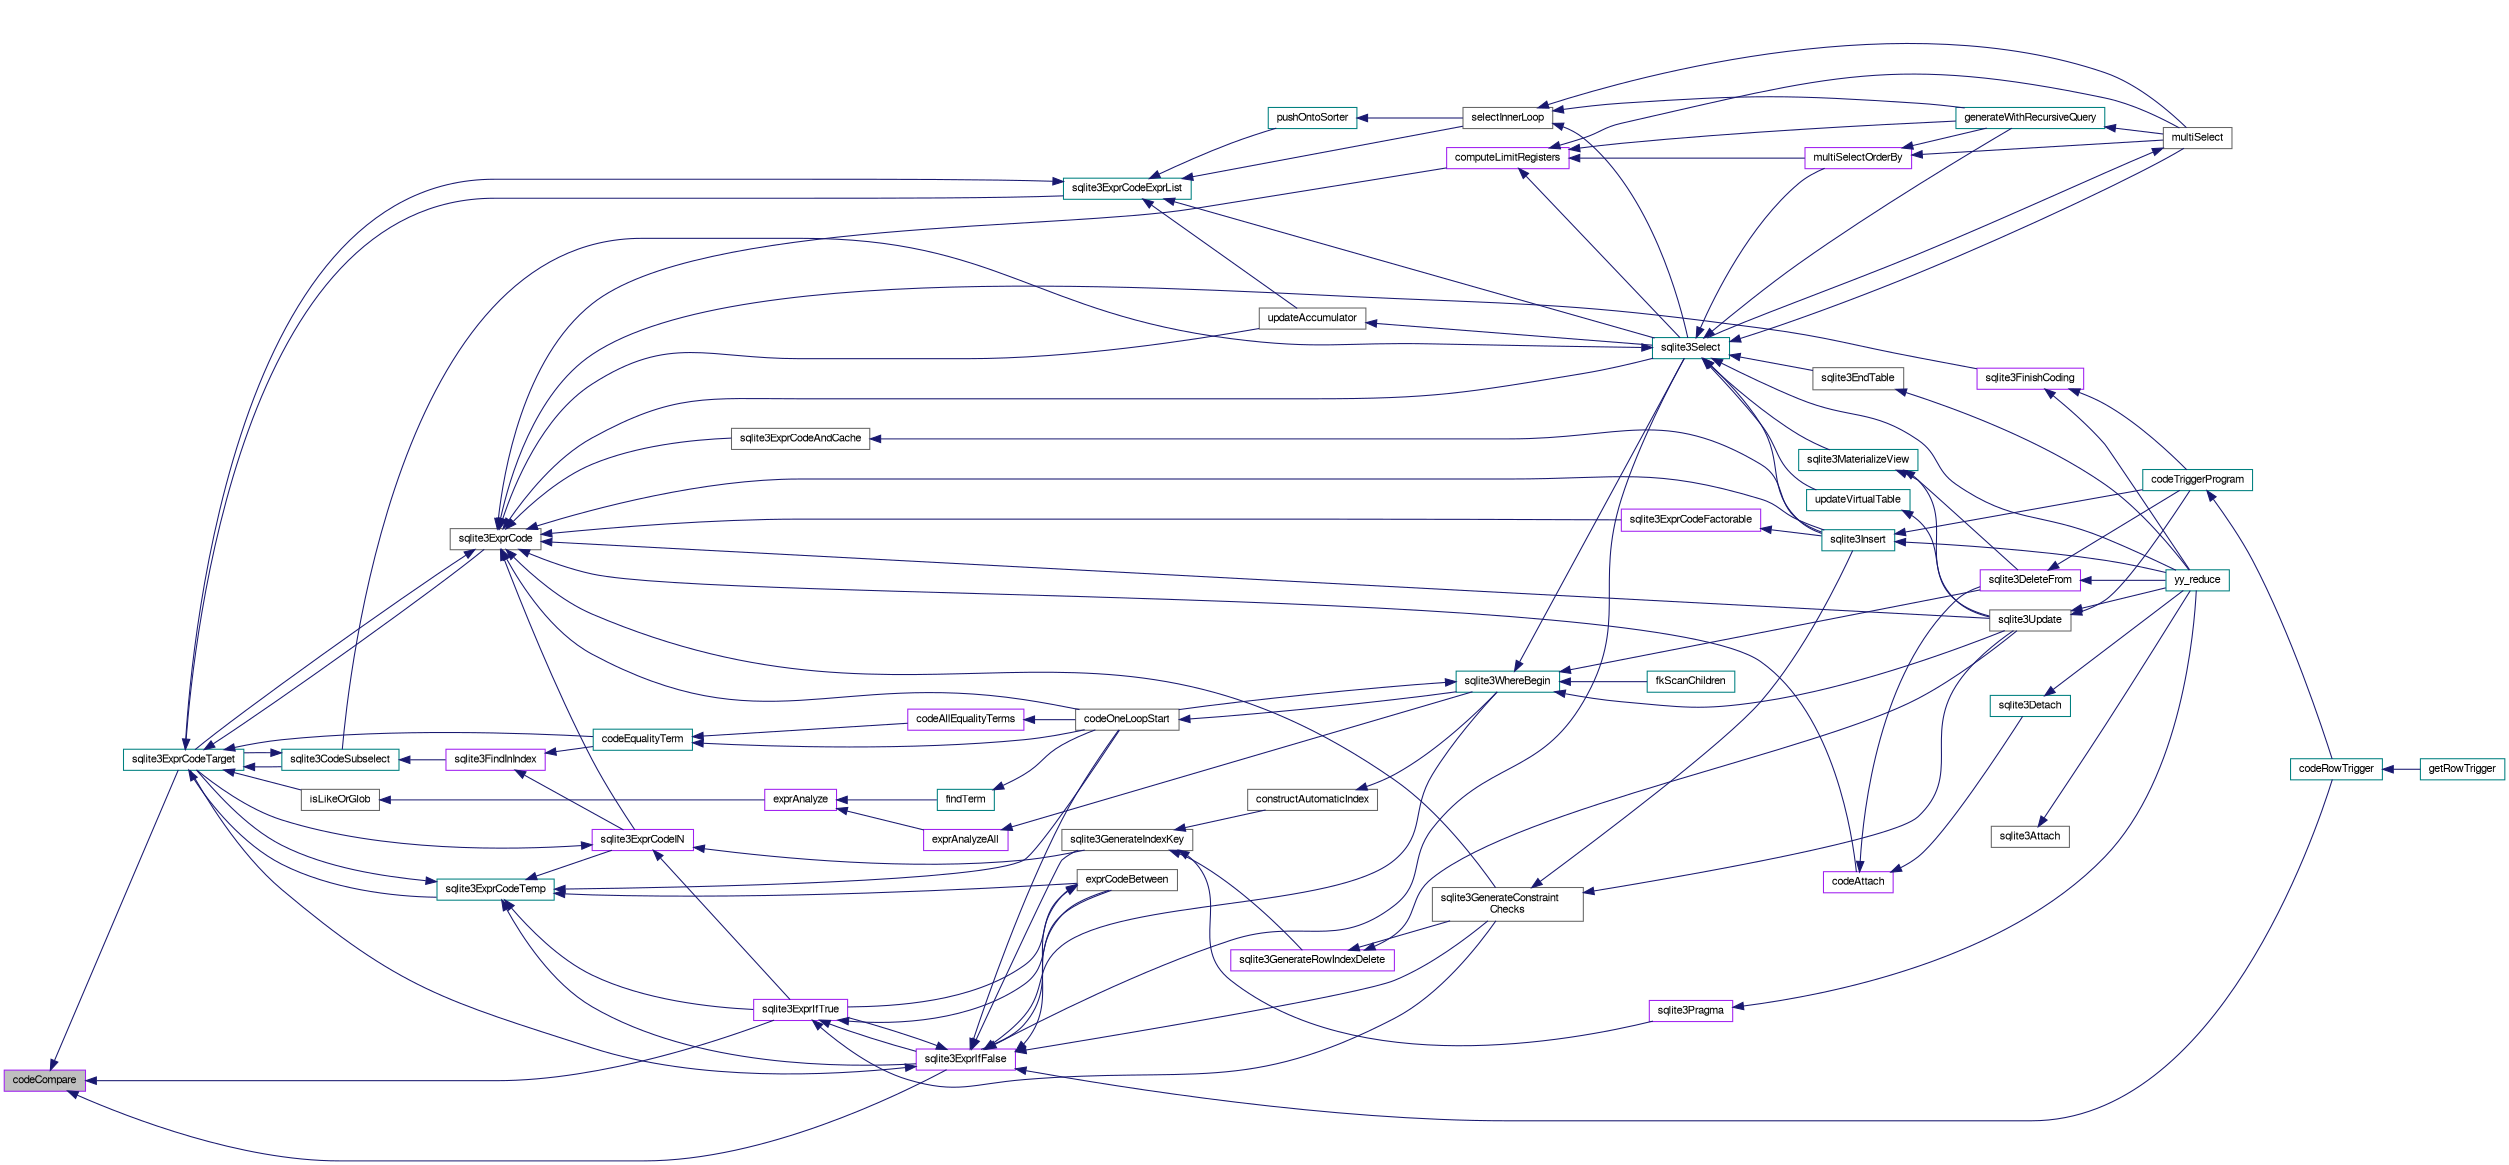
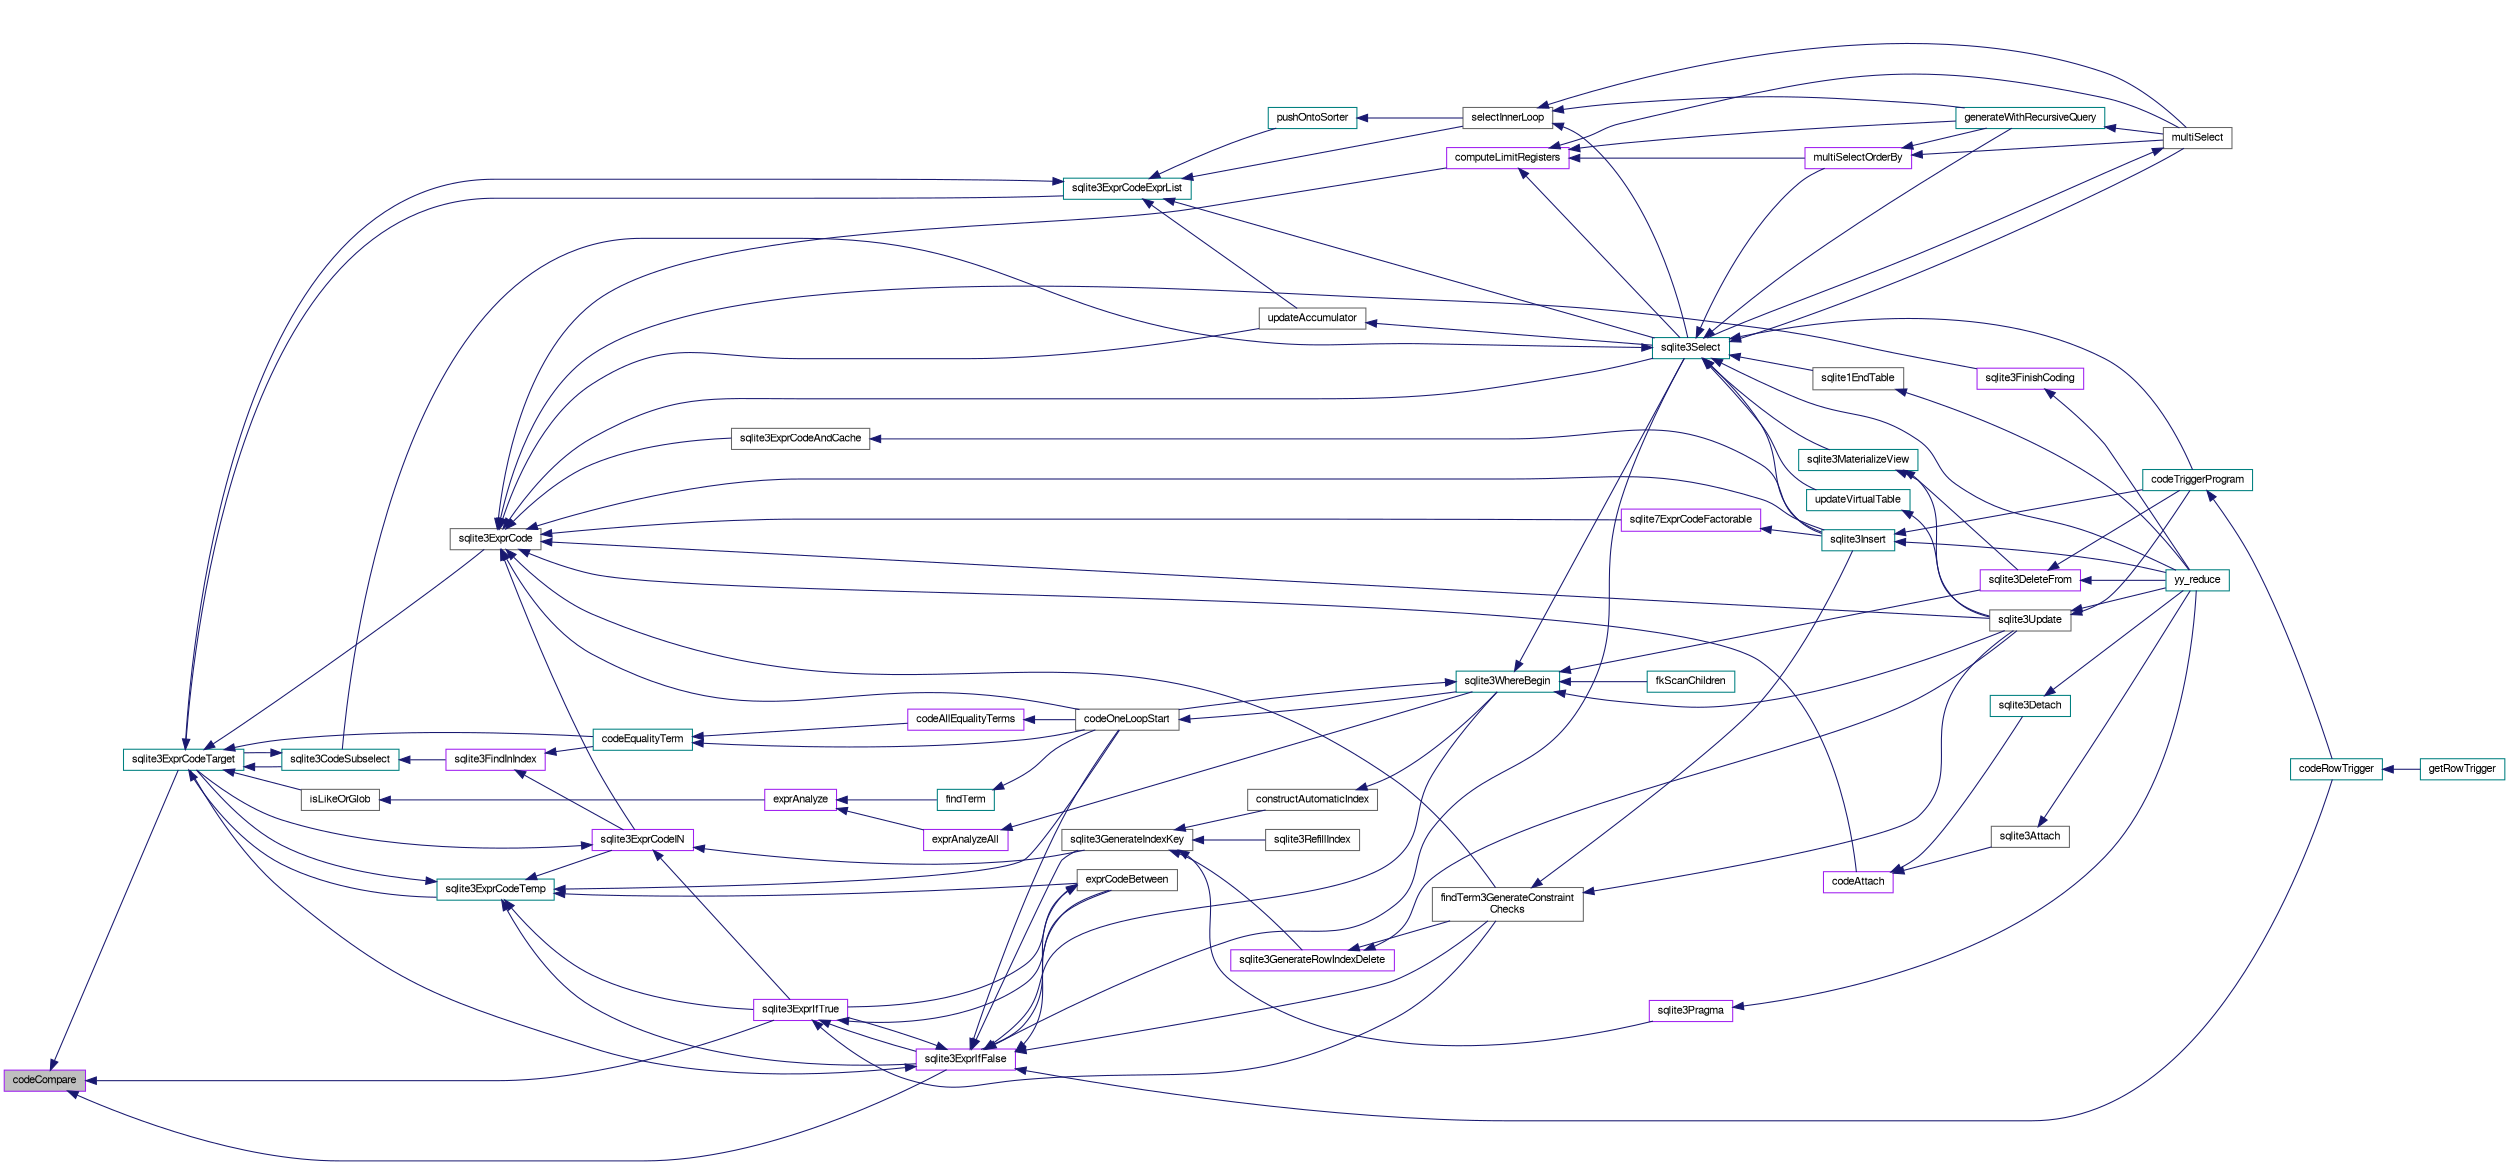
node "sqlite3EndTable": label "sqlite3EndTable" -> "sqlite1EndTable"
edge "codeTriggerProgram" -> "sqlite3FinishCoding": now "codeTriggerProgram" -> "sqlite3Select"
node "sqlite3ExprCodeFactorable": label "sqlite3ExprCodeFactorable" -> "sqlite7ExprCodeFactorable"
edge "sqlite3ExprCodeTarget" -> "sqlite3ExprCode": removed
edge "sqlite3DeleteFrom" -> "codeAttach": now "sqlite3Attach" -> "codeAttach"
node "sqlite3RefillIndex": added
node "sqlite3GenerateConstraint Checks": label "sqlite3GenerateConstraint Checks" -> "findTerm3GenerateConstraint Checks"
